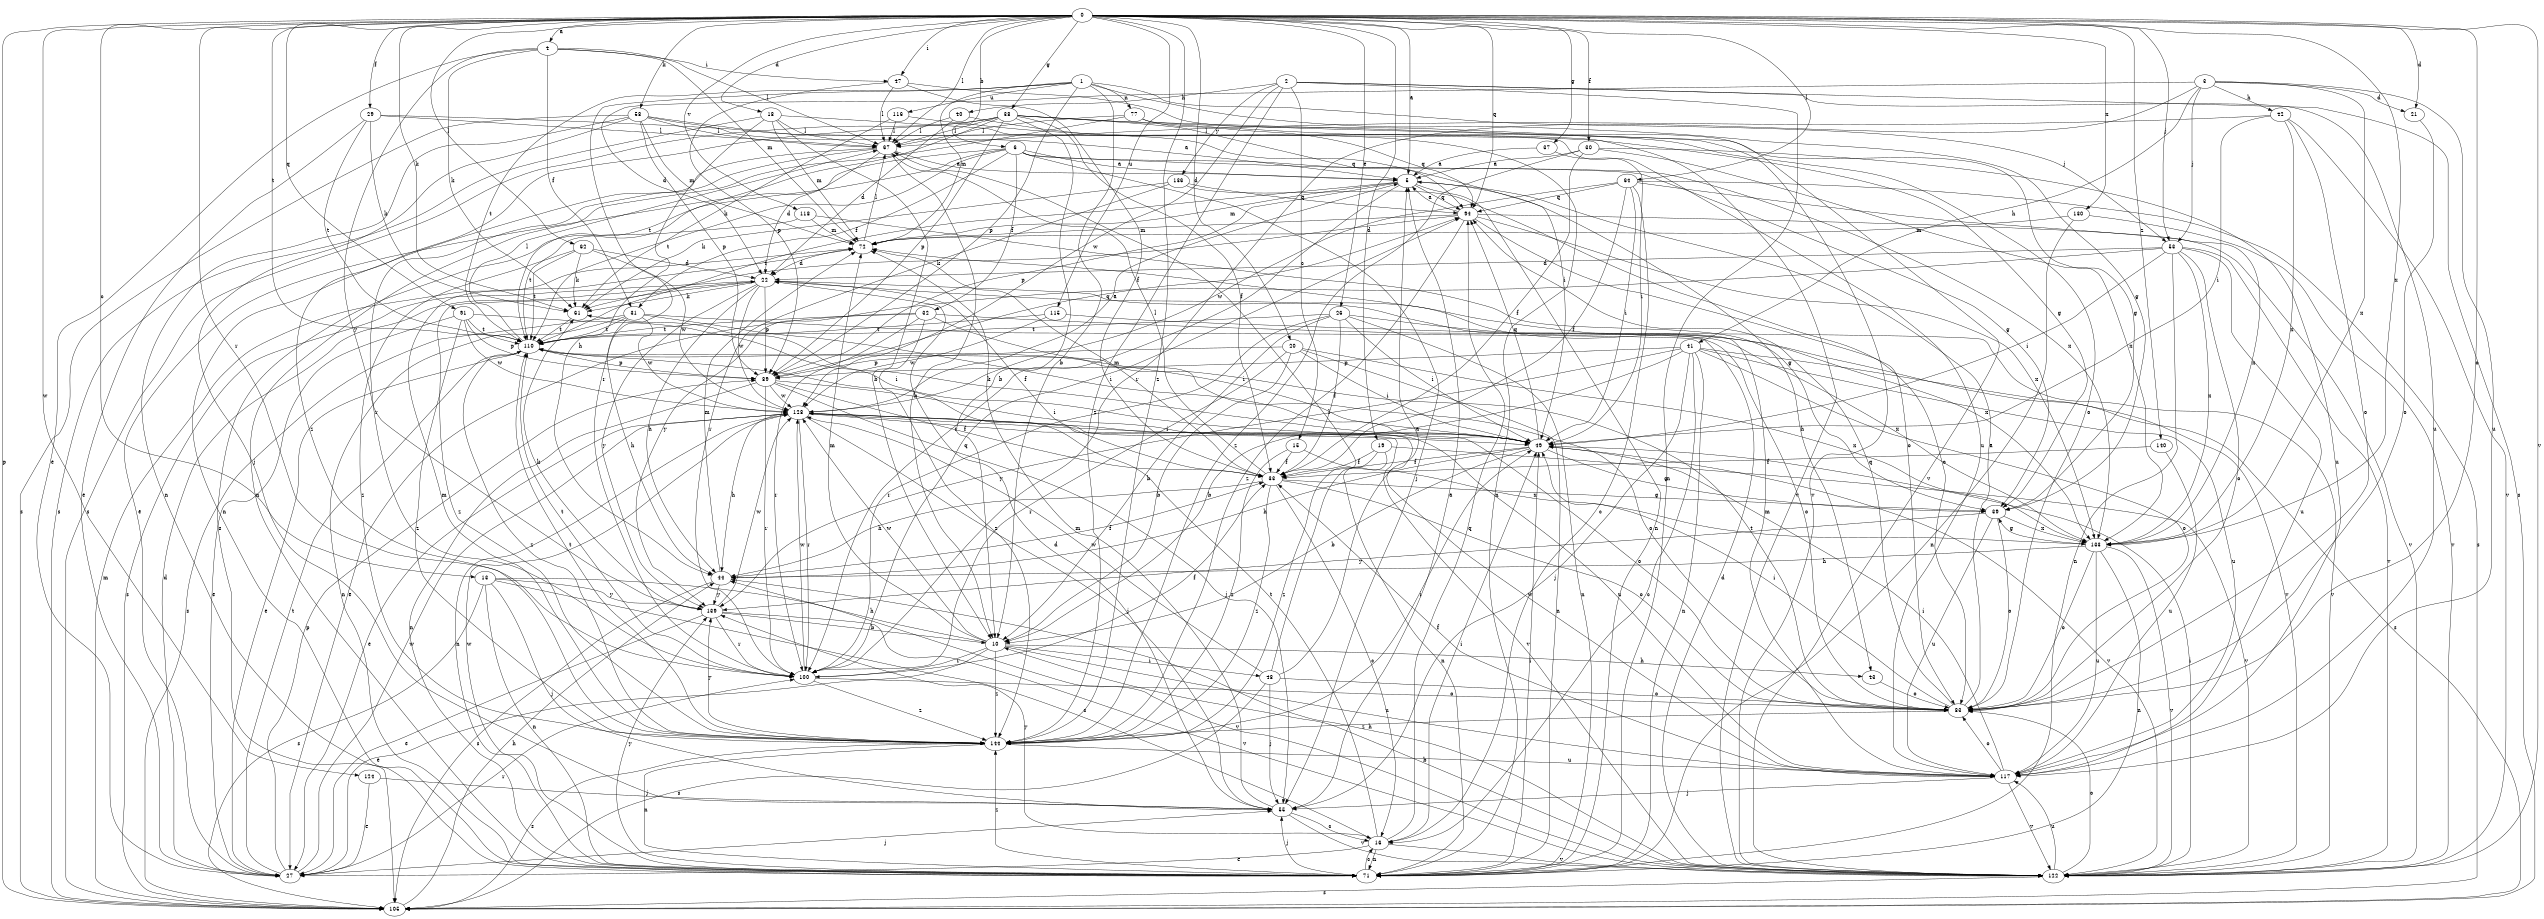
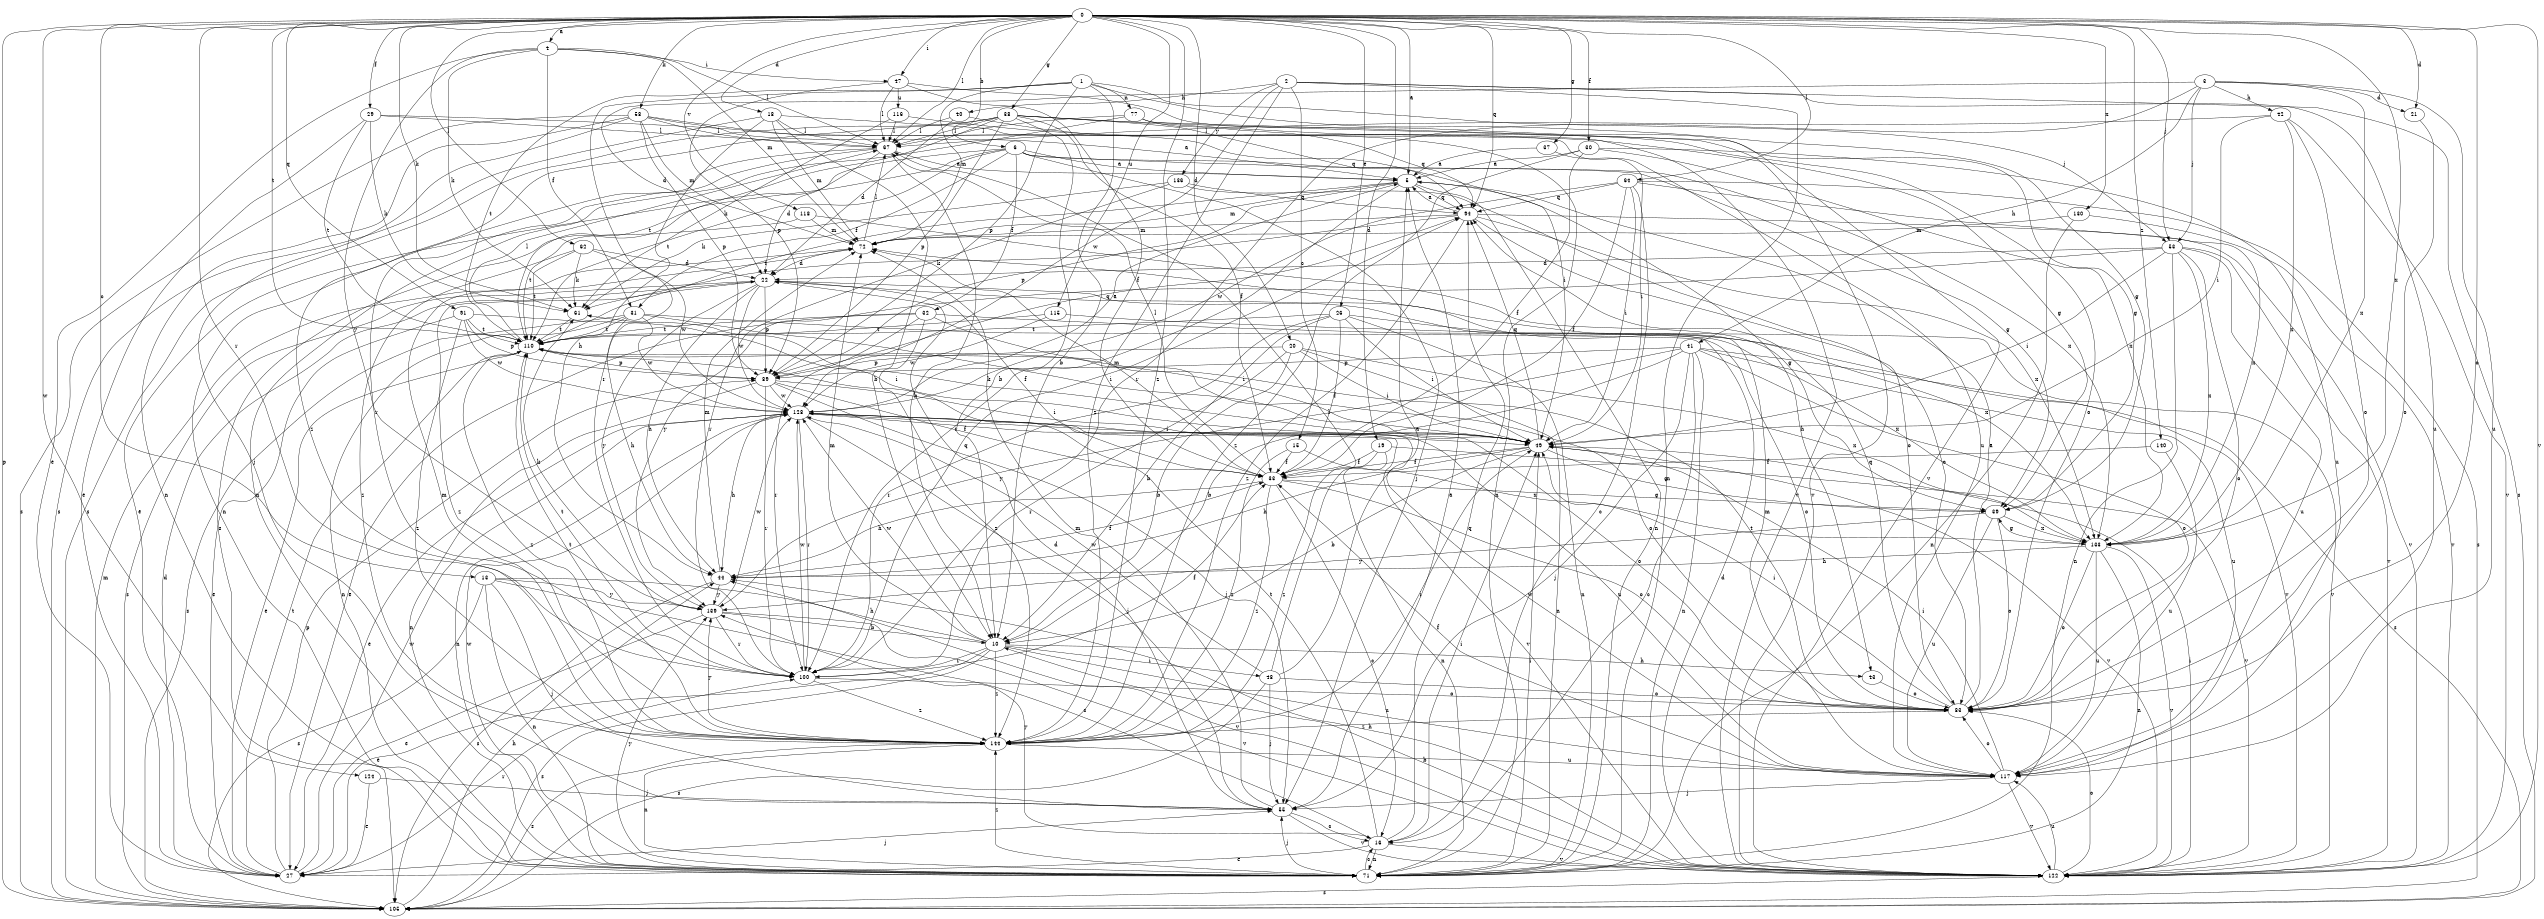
edge "1" -> "116": now "47" -> "116"
edge "22" -> "61": removed, label "k"
edge "10" -> "105": added, label "s"
